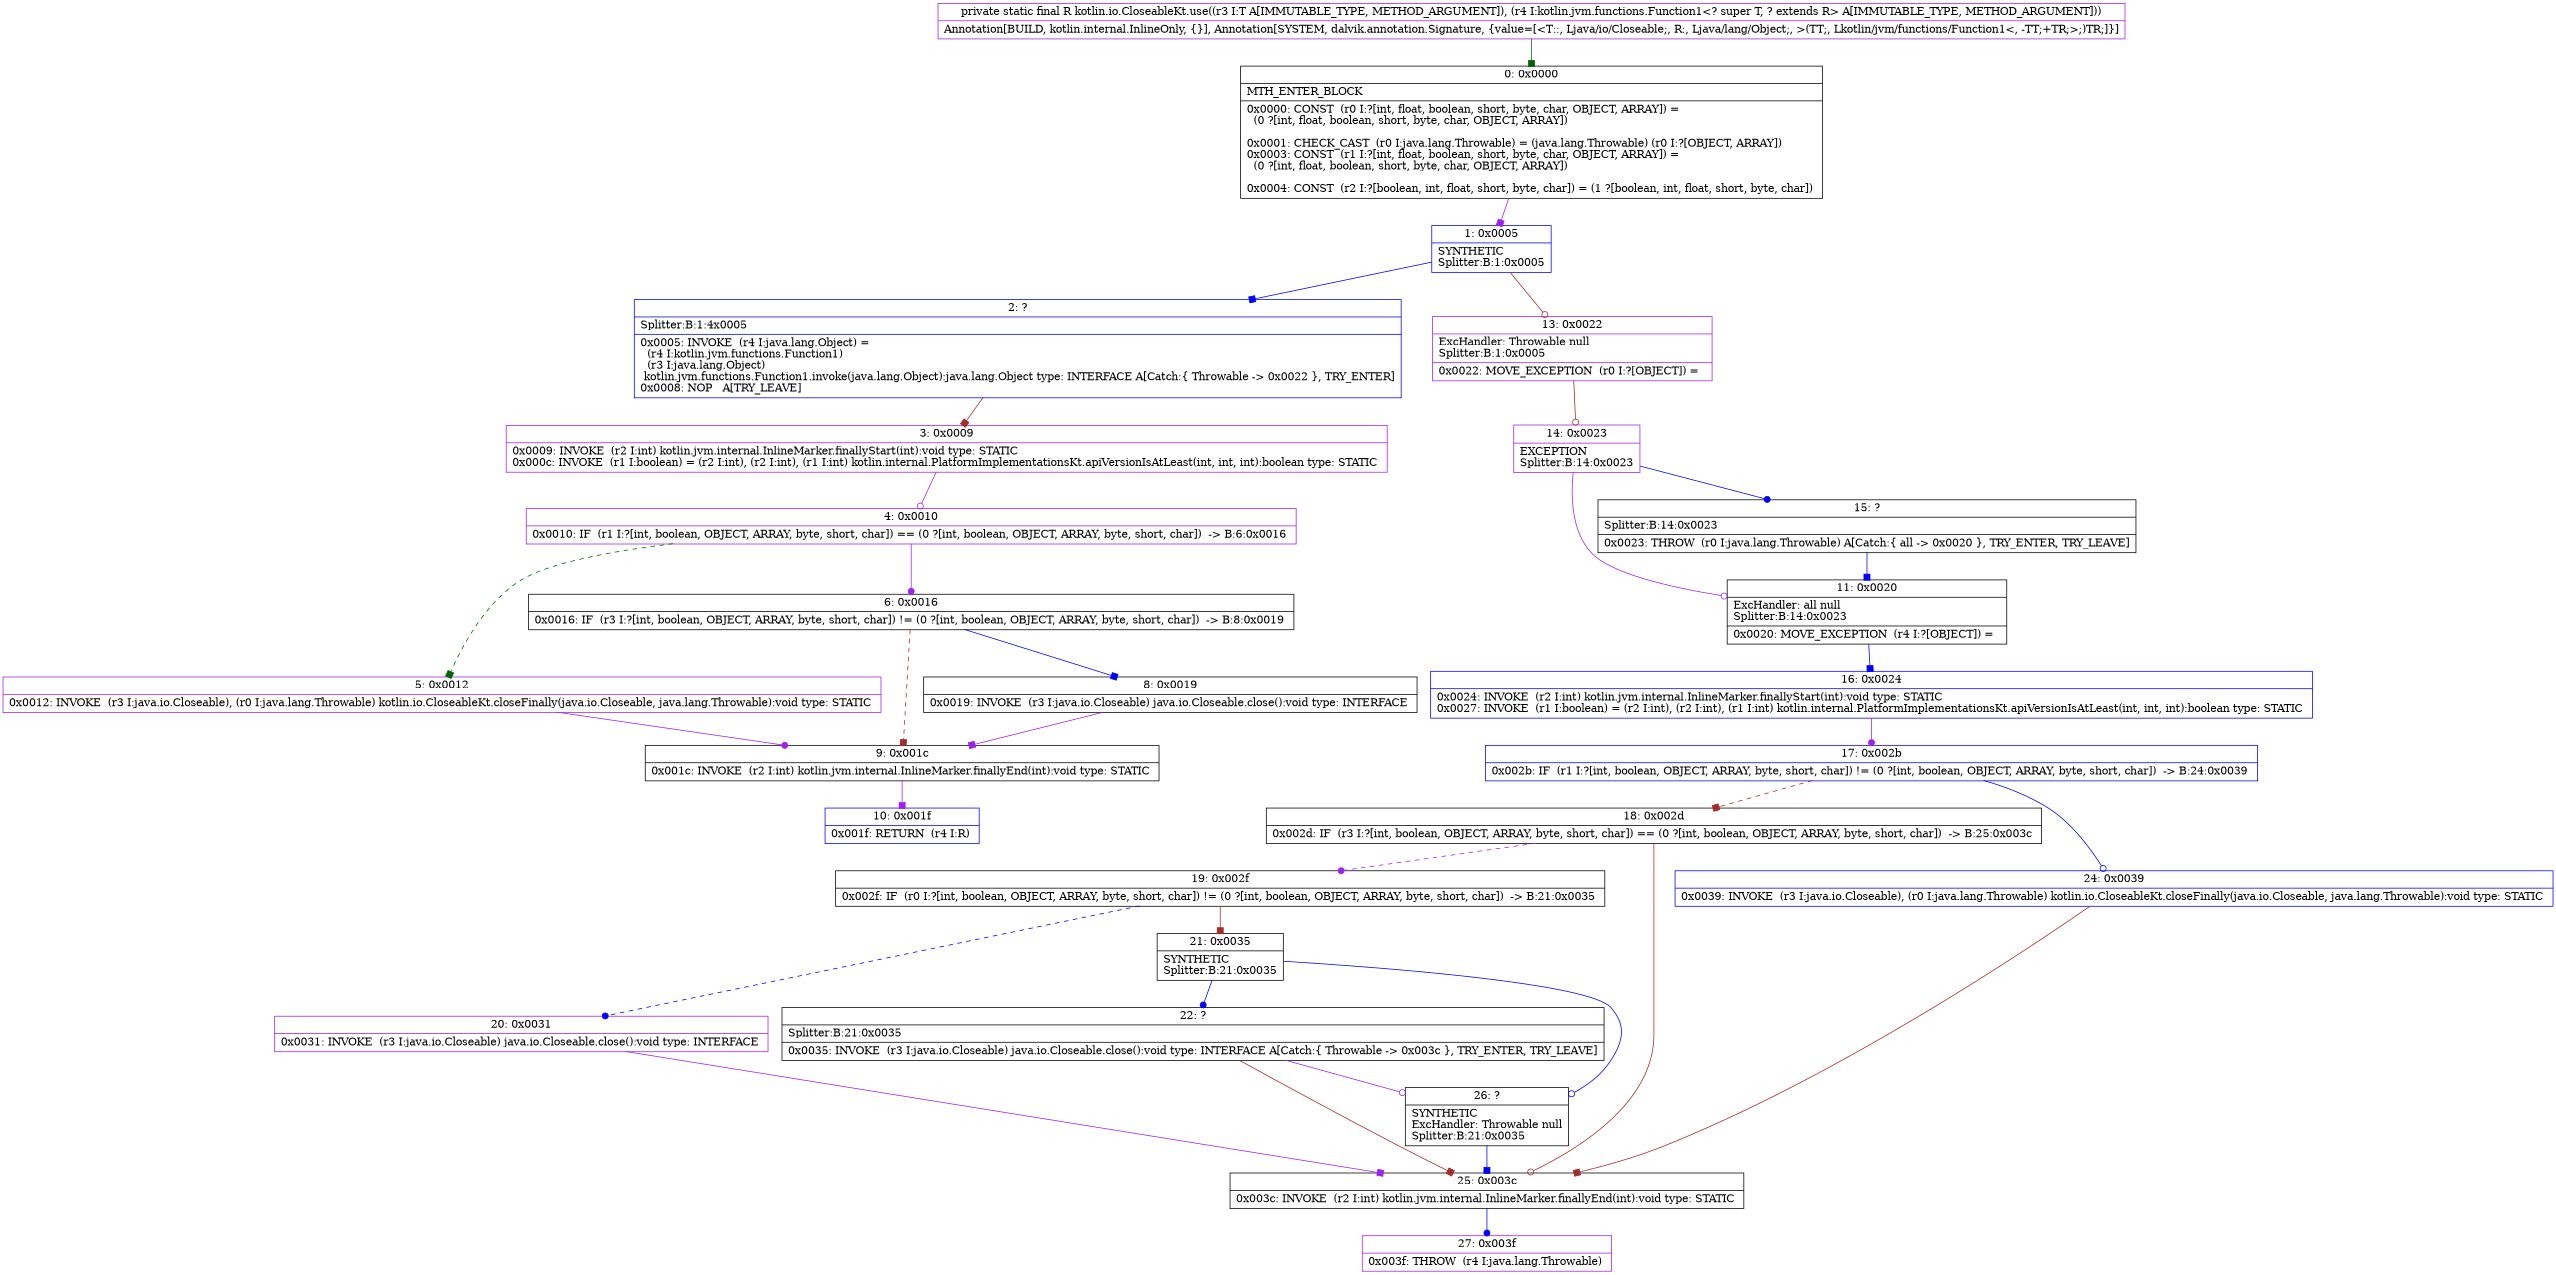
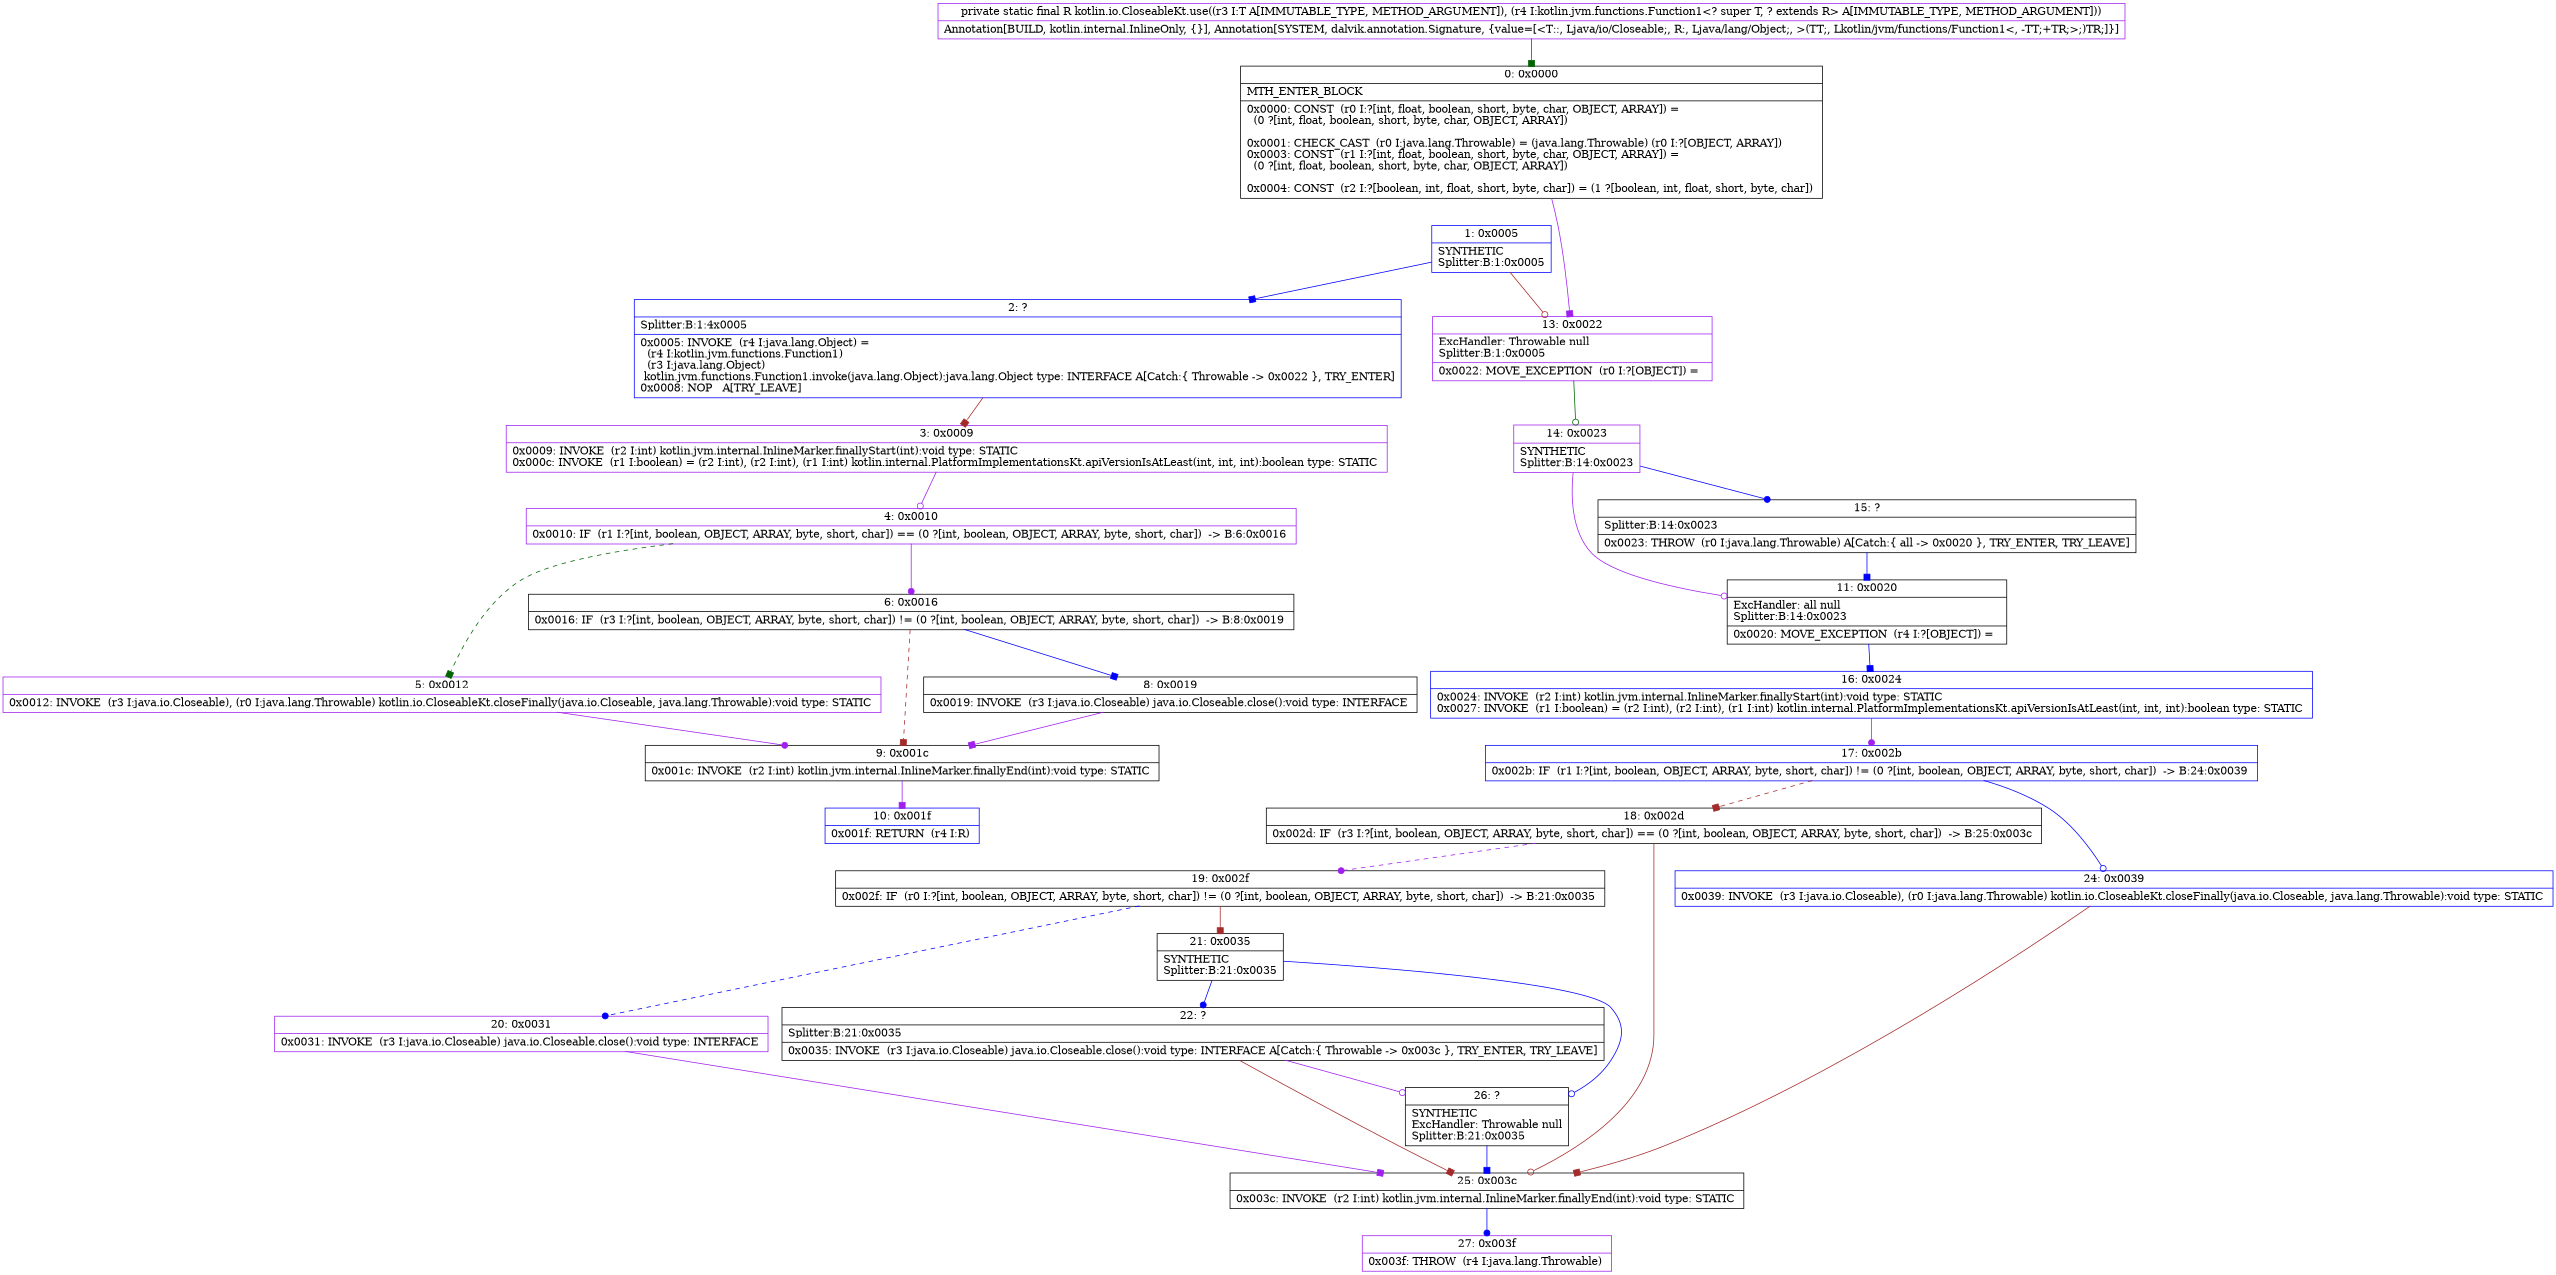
edge "0: 0x0000" -> "1: 0x0005": now "0: 0x0000" -> "13: 0x0022"
edge "13: 0x0022" -> "14: 0x0023": color brown -> darkgreen
node "14: 0x0023": text "EXCEPTION" -> "SYNTHETIC"
